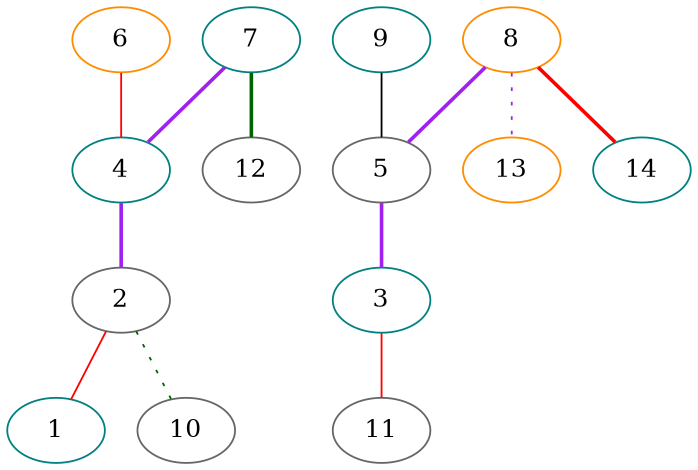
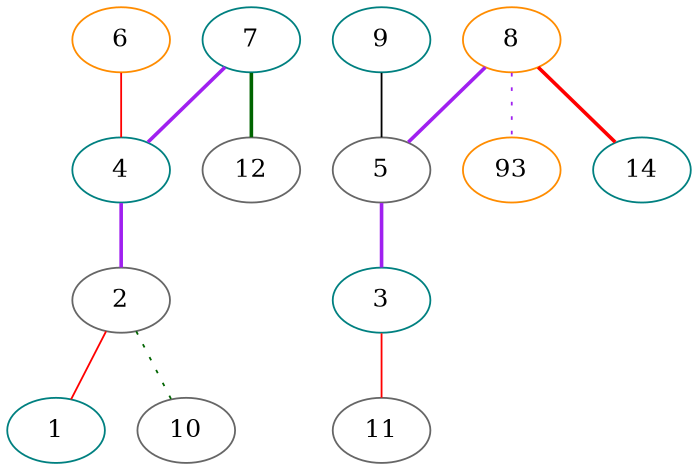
node "13": label "13" -> "93"
